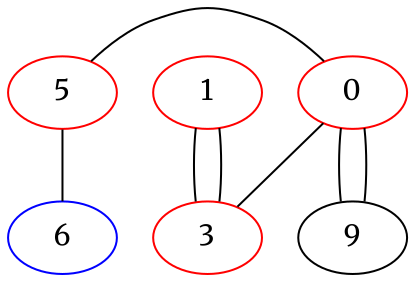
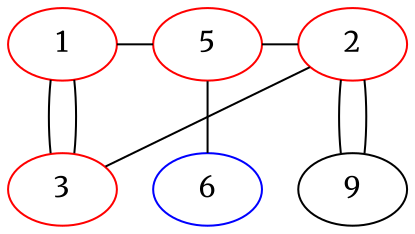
edge "1" -- "5": added
node "0": label "0" -> "2"
